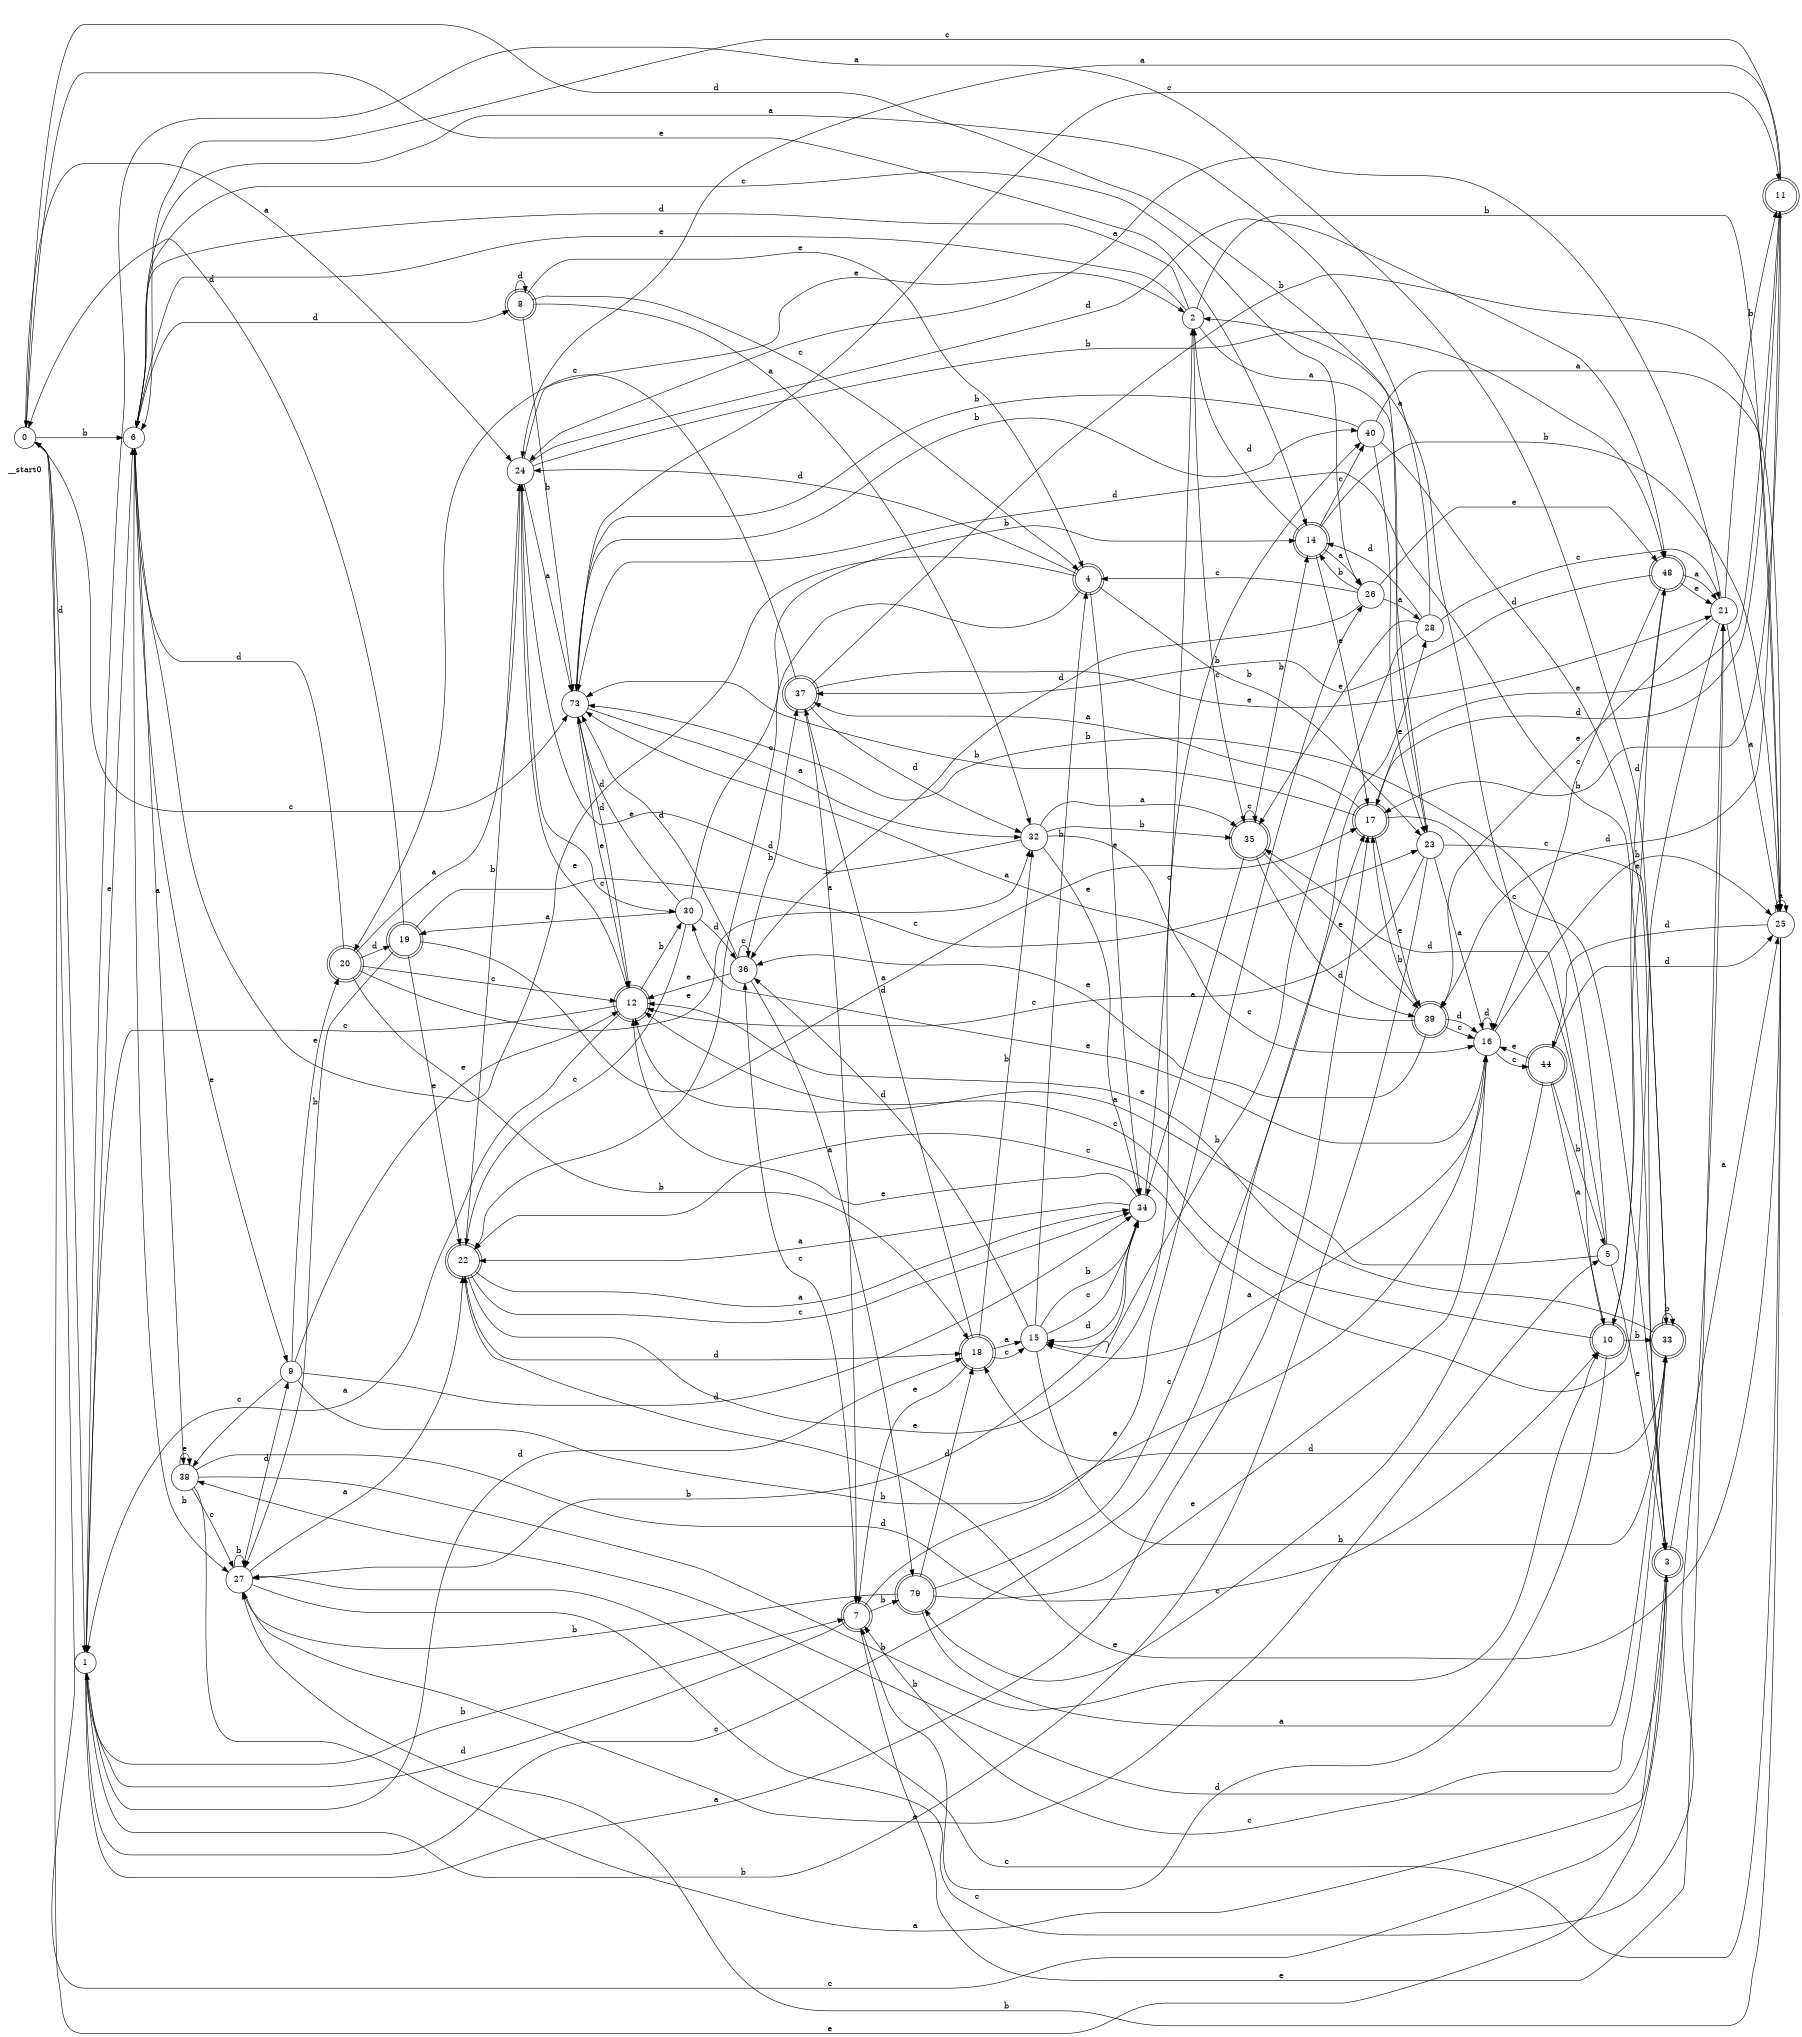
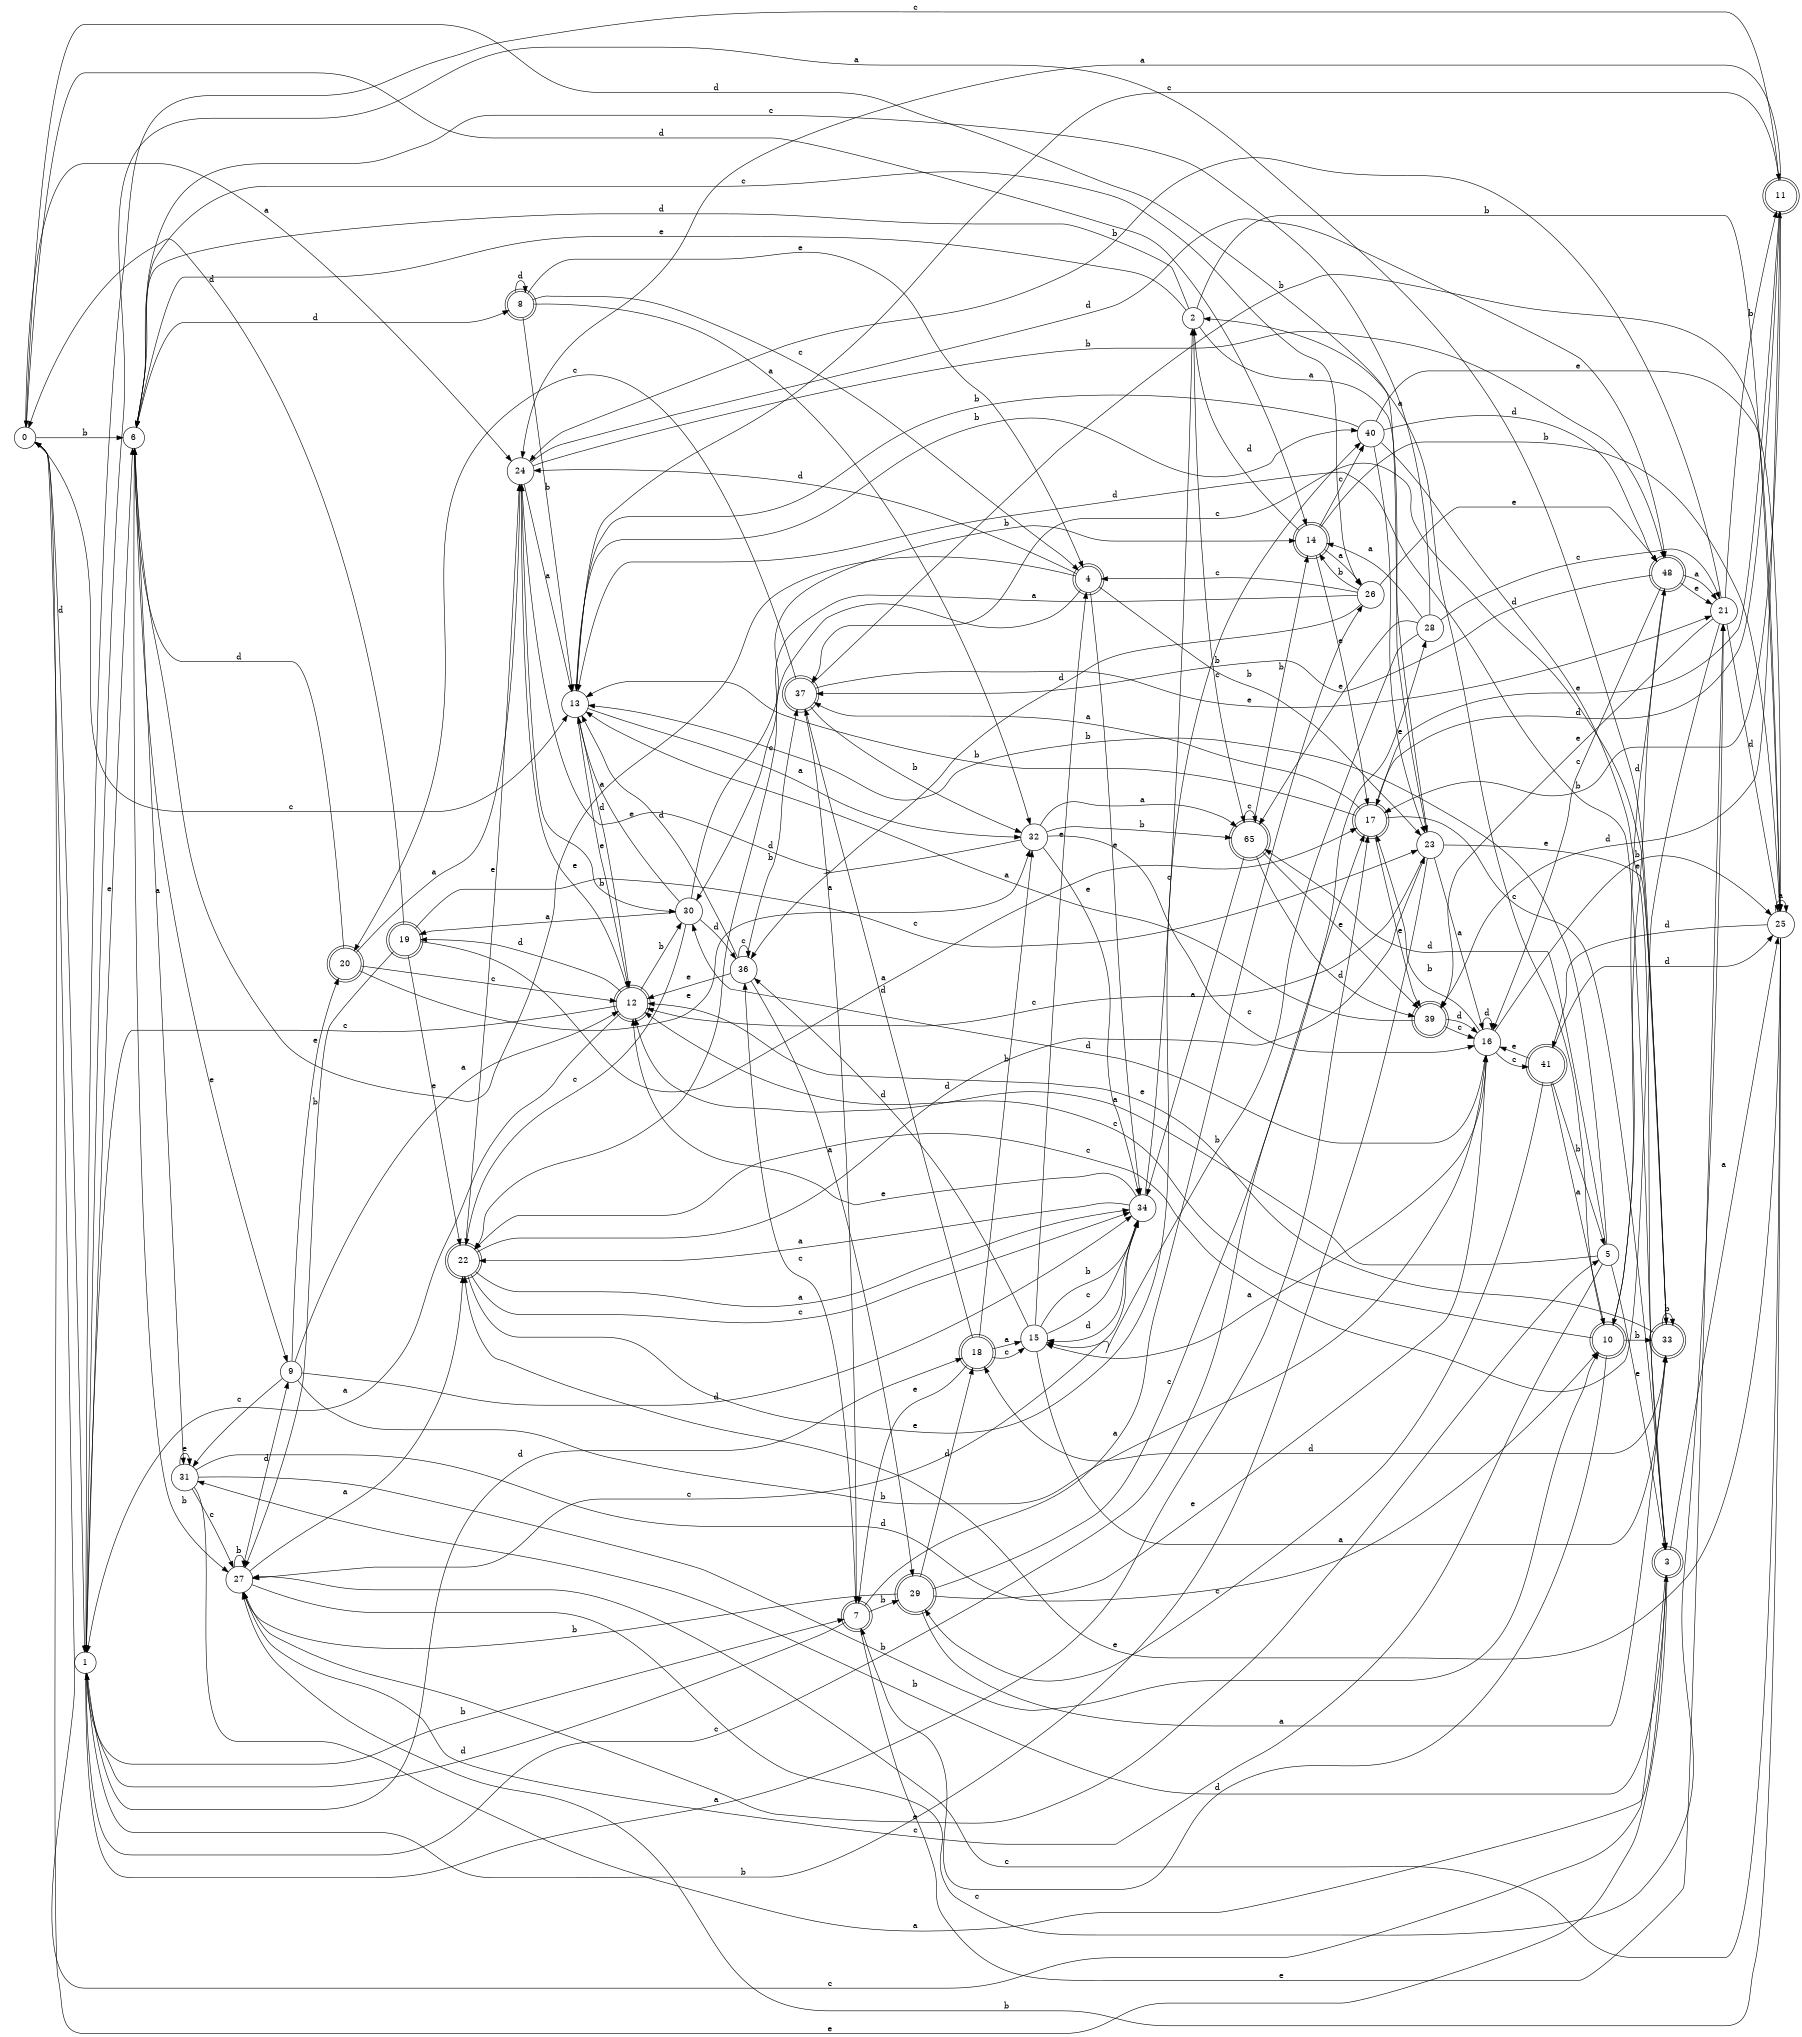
edge "11" -> "6": now "11" -> "1"
edge "28" -> "6": label "a" -> "c"
edge "0" -> "14": label "e" -> "d"
edge "21" -> "24": label "a" -> "b"
edge "24" -> "2": removed, label "e"
edge "40" -> "25": label "a" -> "e"
edge "40" -> "48": added, label "d"
node "__start0": removed
edge "28" -> "14": label "d" -> "a"
edge "26" -> "28": now "26" -> "30"
node "73": label "73" -> "13"
edge "21" -> "25": label "a" -> "d"
edge "37" -> "32": label "d" -> "b"
edge "4" -> "6": label "d" -> "a"
edge "15" -> "4": label "b" -> "e"
node "35": label "35" -> "65"
edge "23" -> "33": label "c" -> "e"
edge "22" -> "24": label "b" -> "e"
edge "24" -> "30": label "c" -> "b"
edge "39" -> "17": now "16" -> "17"
edge "20" -> "19": now "12" -> "19"
edge "39" -> "36": removed, label "e"
edge "16" -> "30": label "e" -> "d"
node "44": label "44" -> "41"
edge "9" -> "12": label "e" -> "a"
edge "20" -> "18": removed, label "b"
edge "22" -> "18": now "22" -> "23"
edge "7" -> "26": label "e" -> "a"
node "38": label "38" -> "31"
edge "34" -> "27": label "b" -> "c"
edge "15" -> "33": label "b" -> "a"
node "79": label "79" -> "29"
edge "33" -> "7": now "33" -> "37"
edge "5" -> "27": added, label "c"
